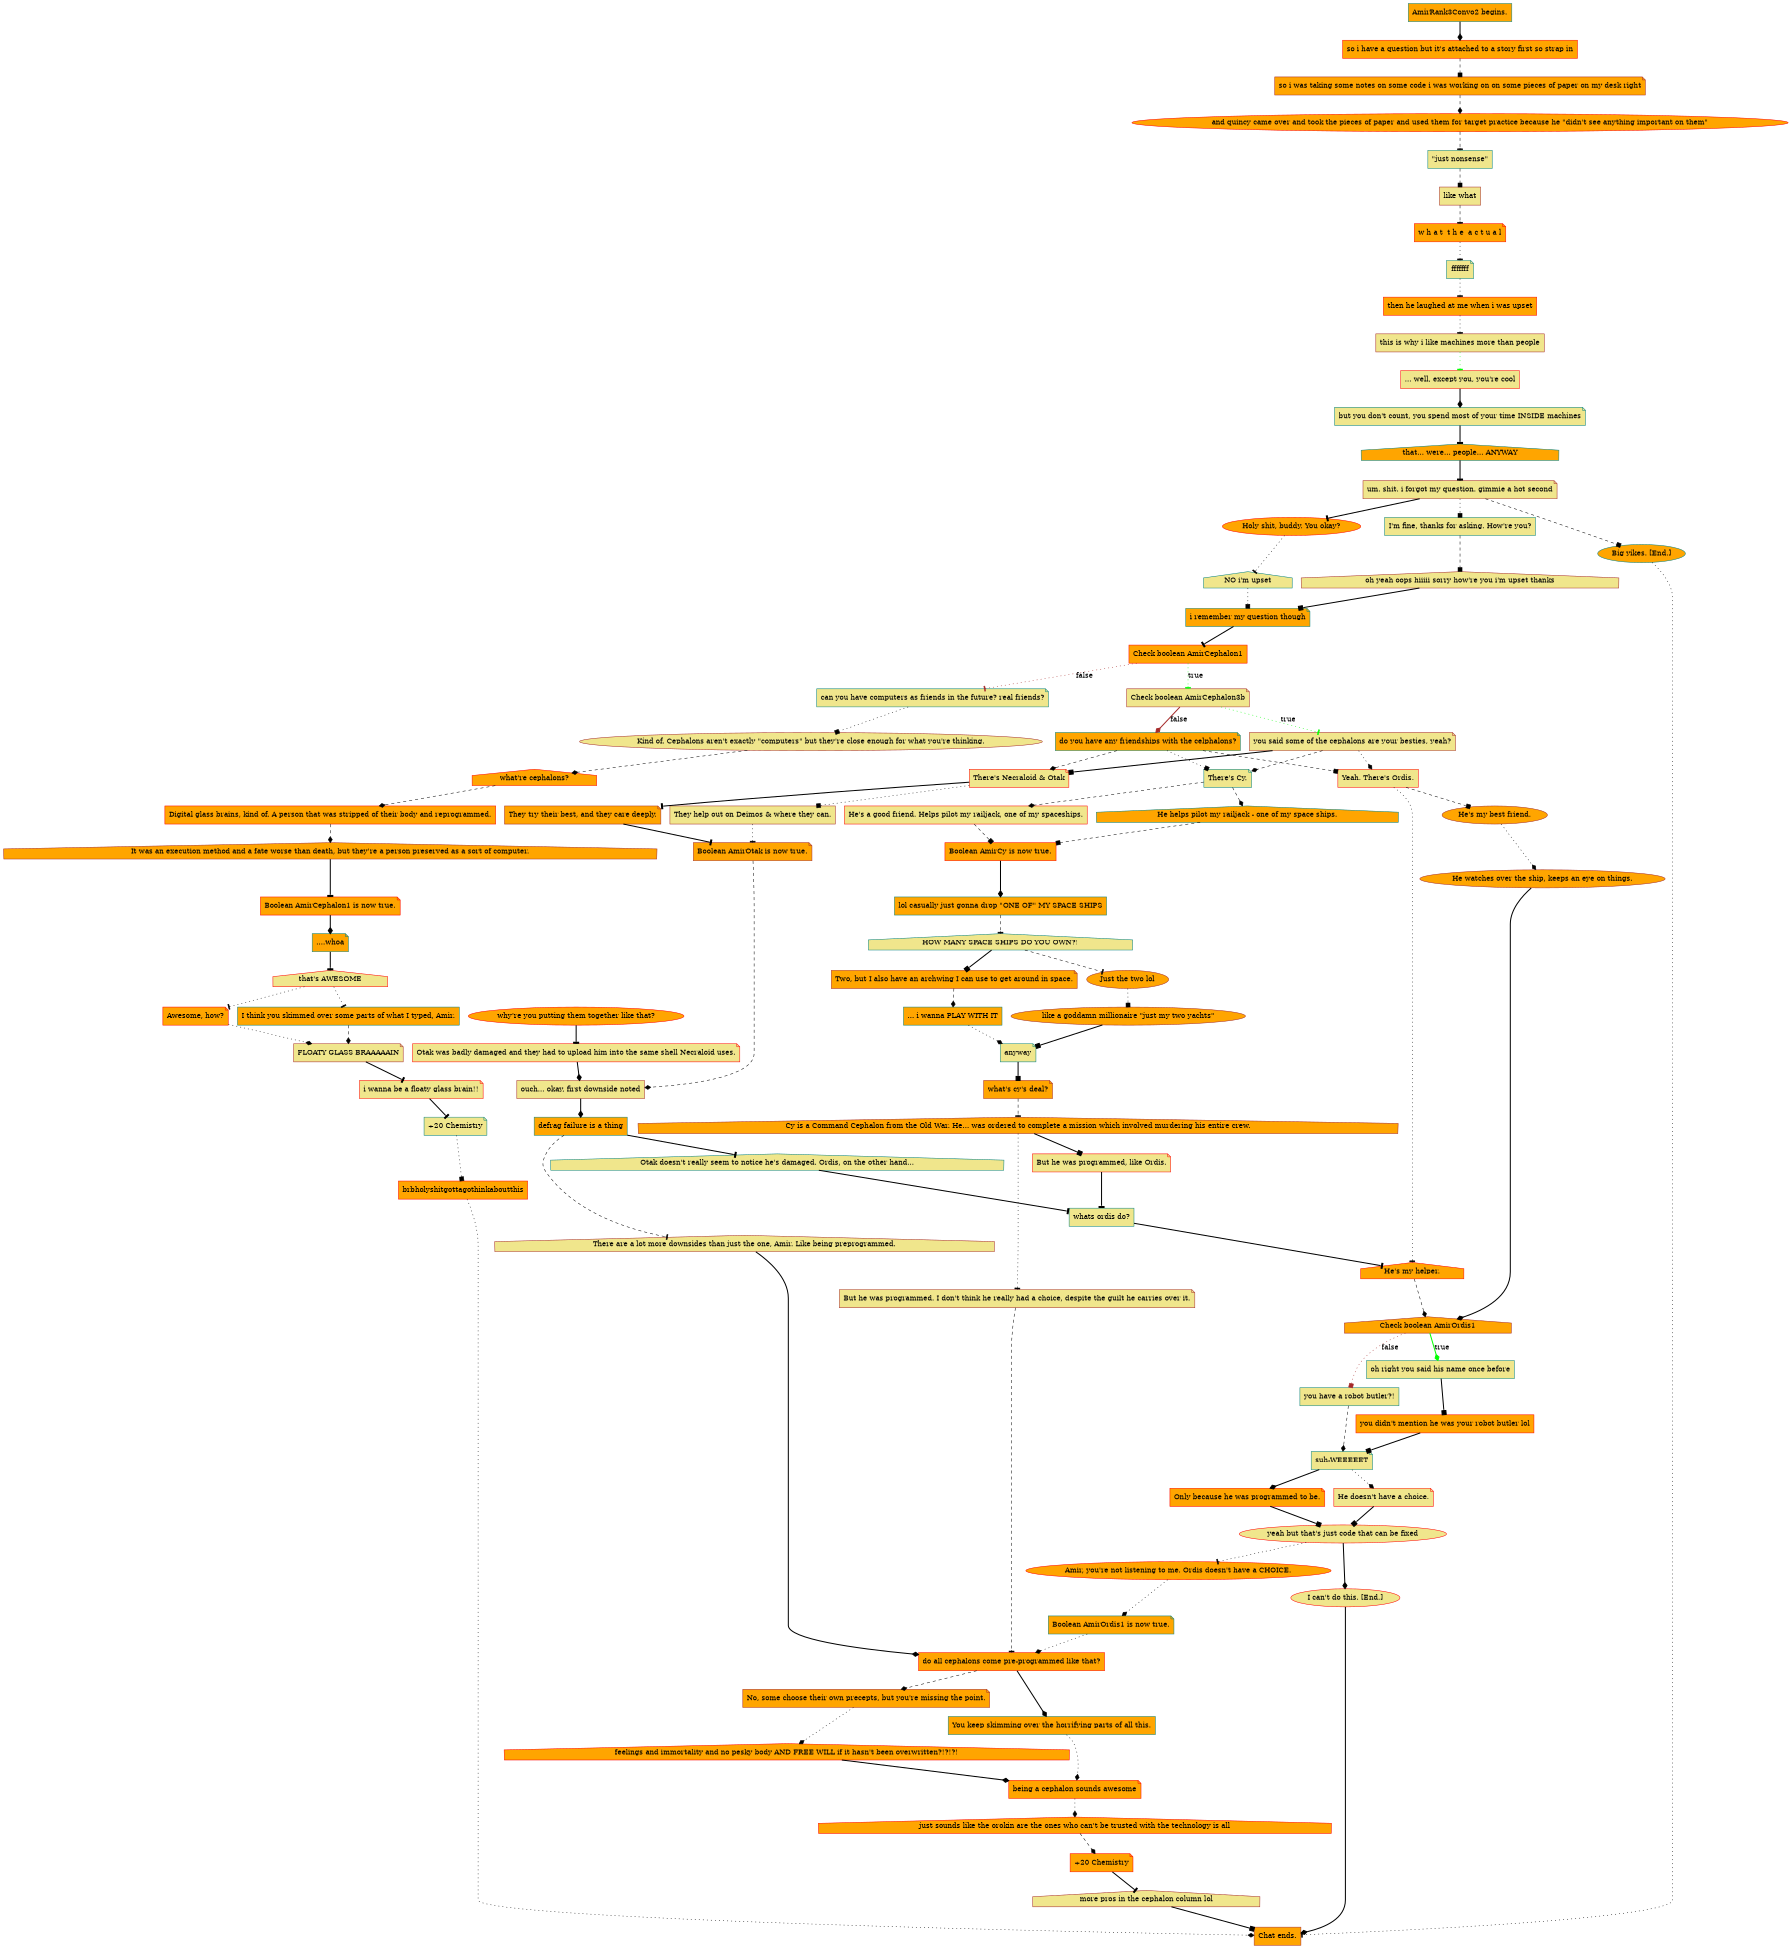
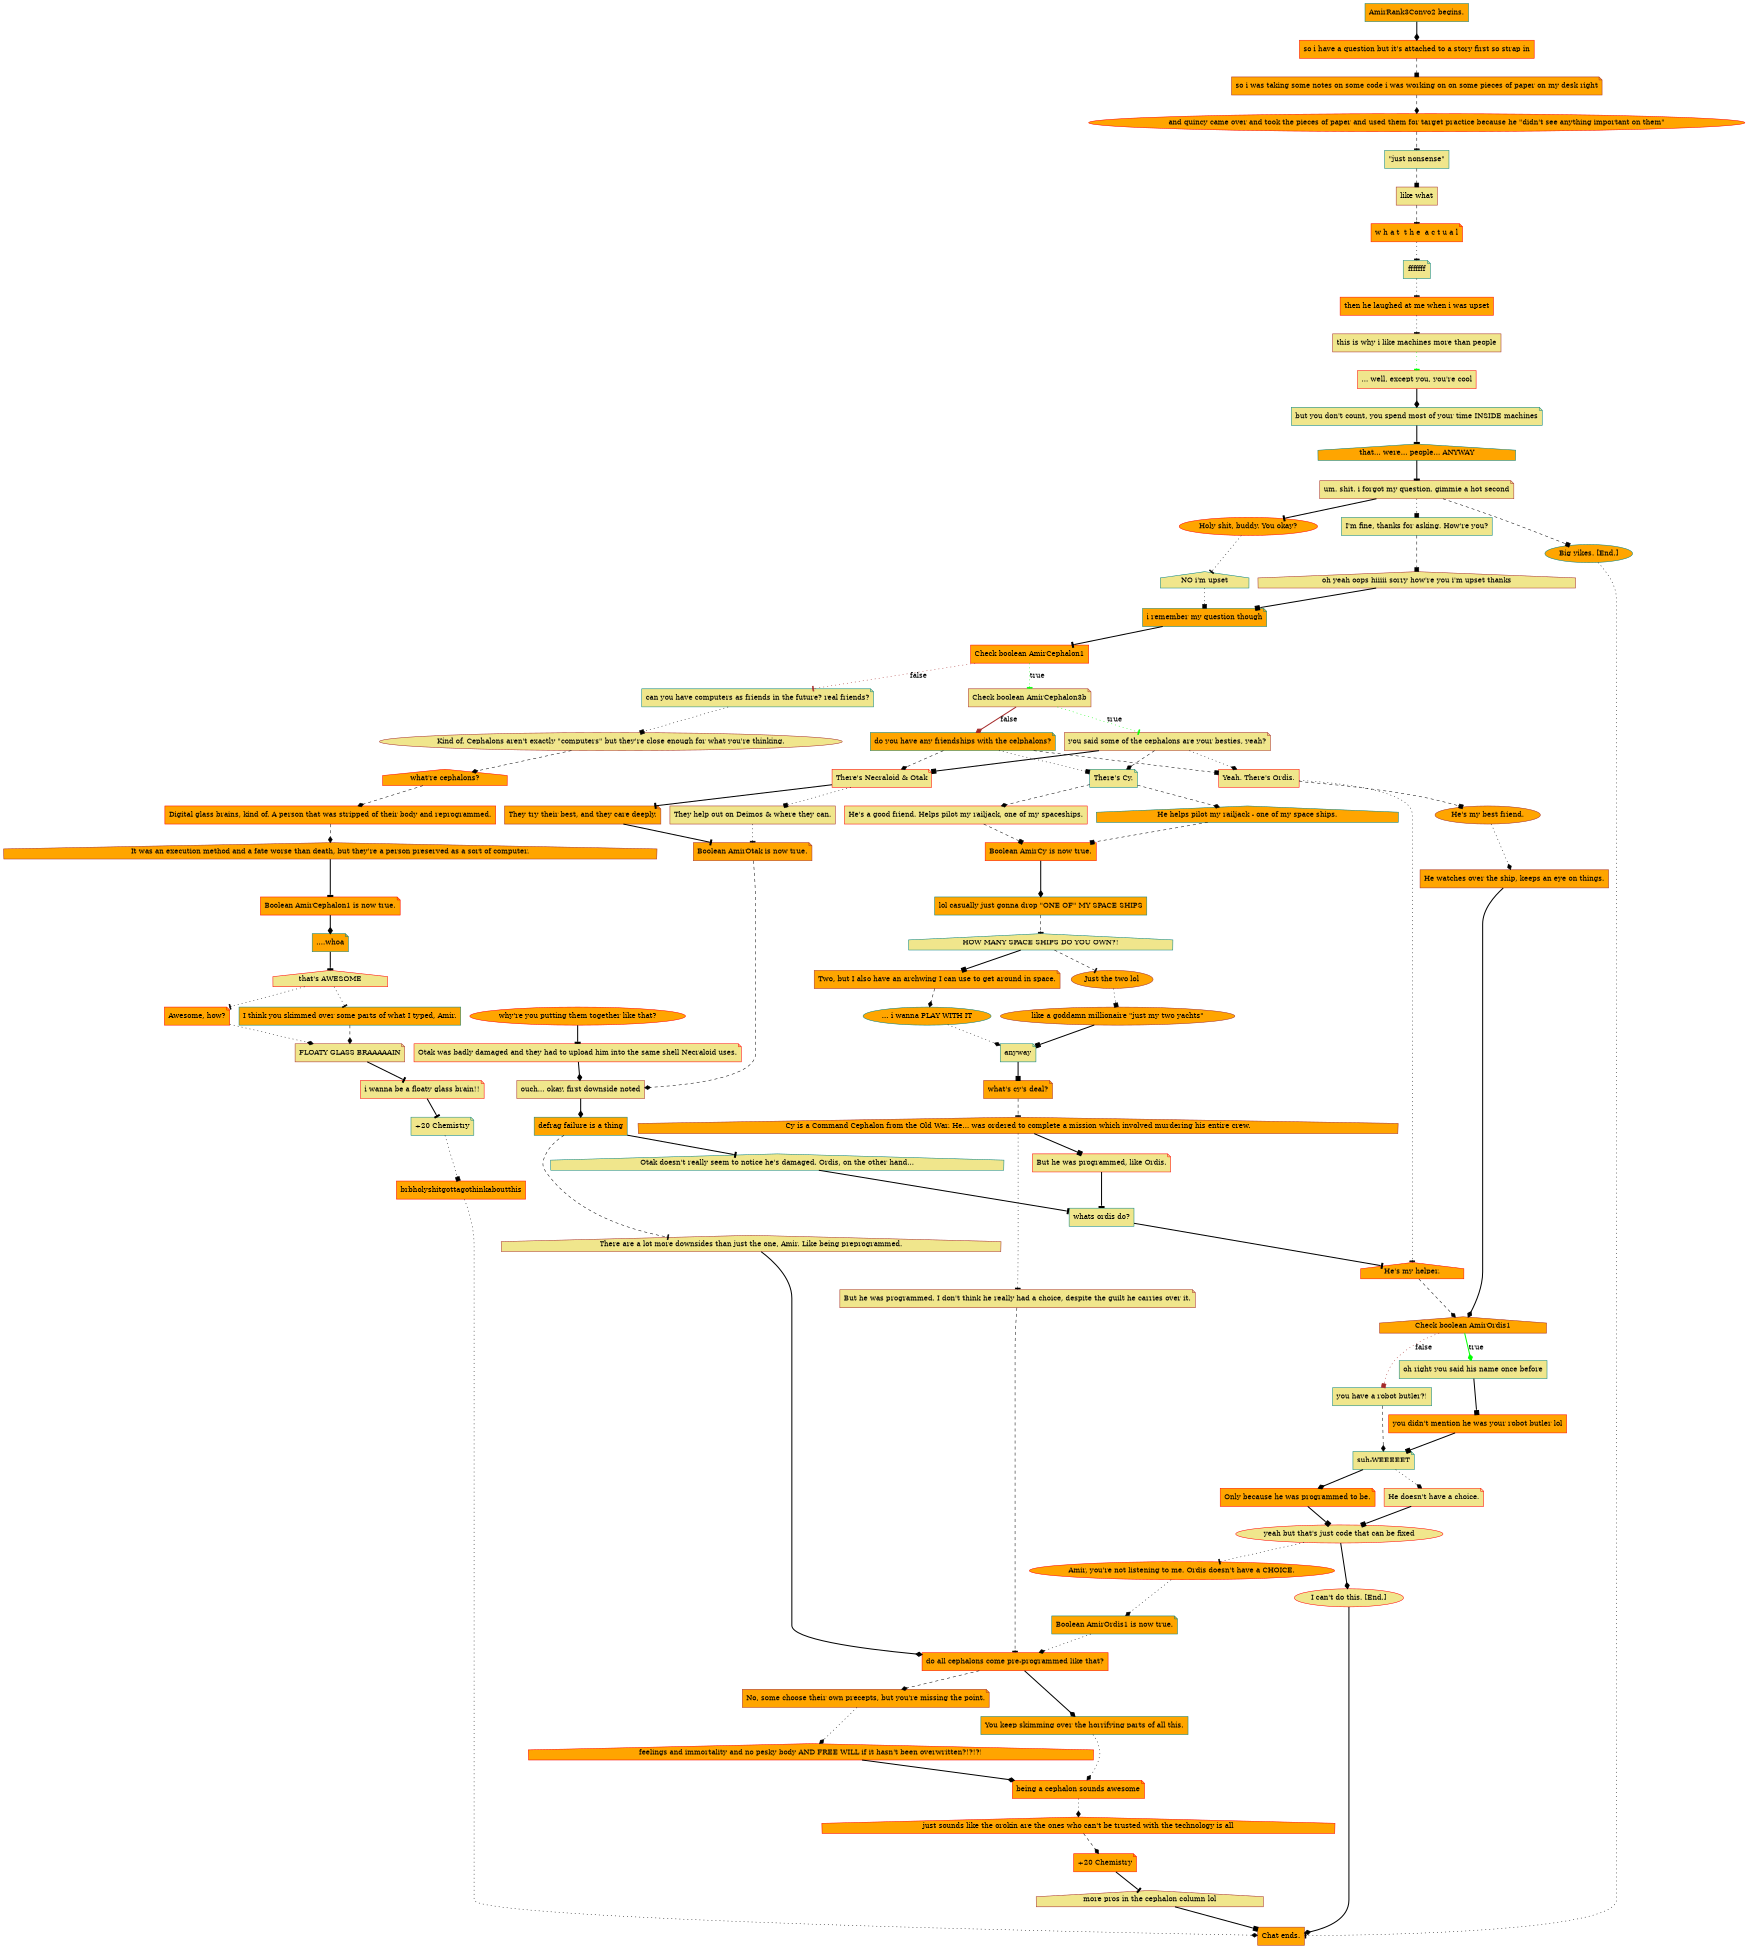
node "He watches over the ship, keeps an eye on things.": shape ellipse -> box
node "... i wanna PLAY WITH IT": shape box -> ellipse
